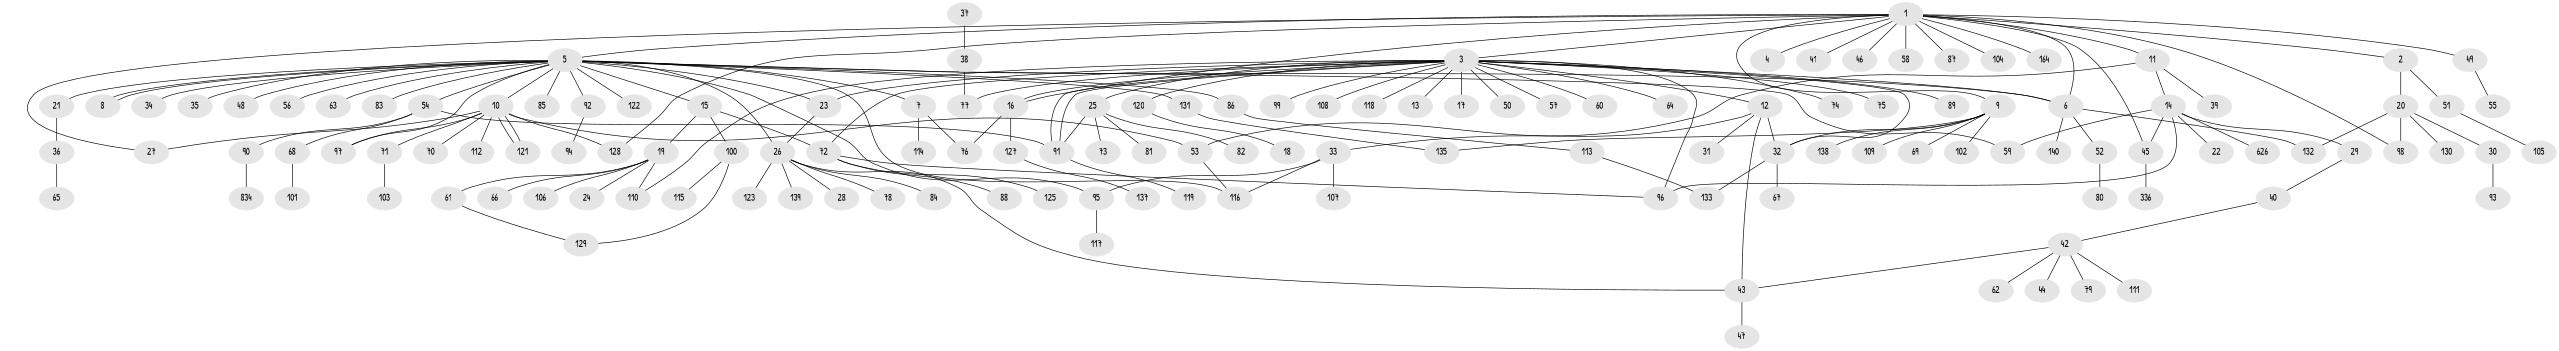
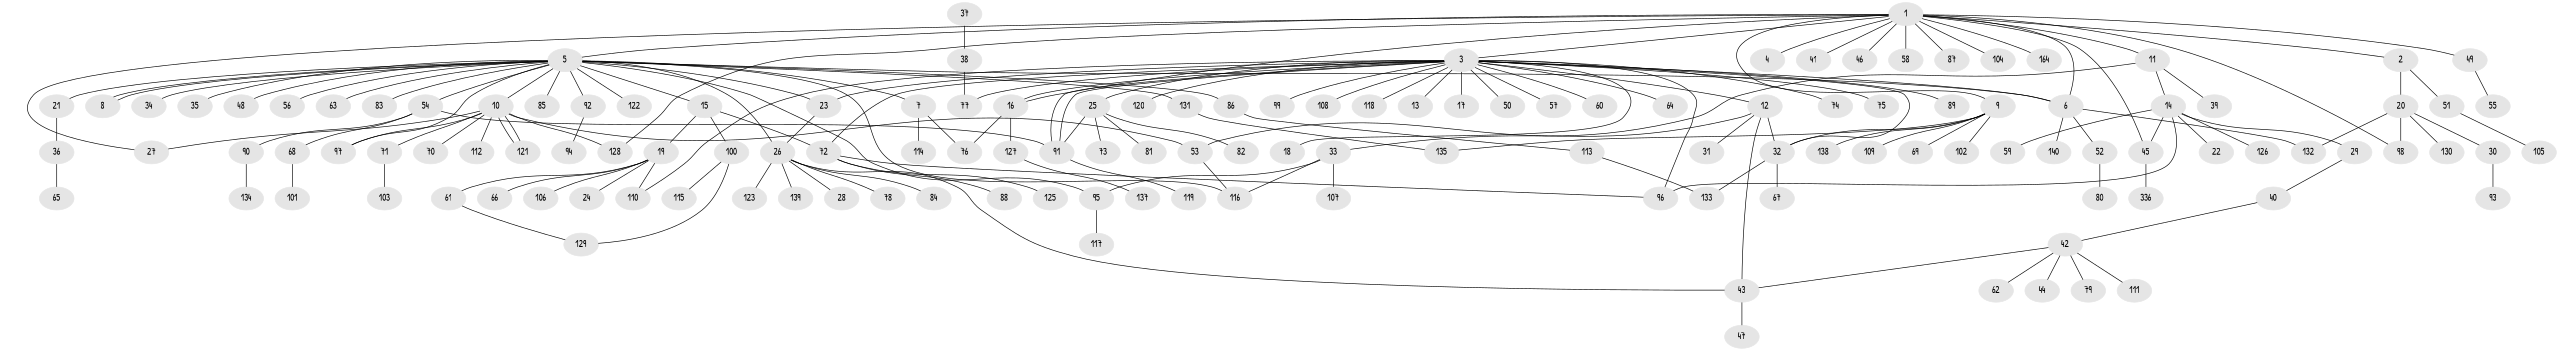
edge "5" -- "59": removed
edge "120" -- "18": now "3" -- "18"
node "626": label "626" -> "126"
node "834": label "834" -> "134"
